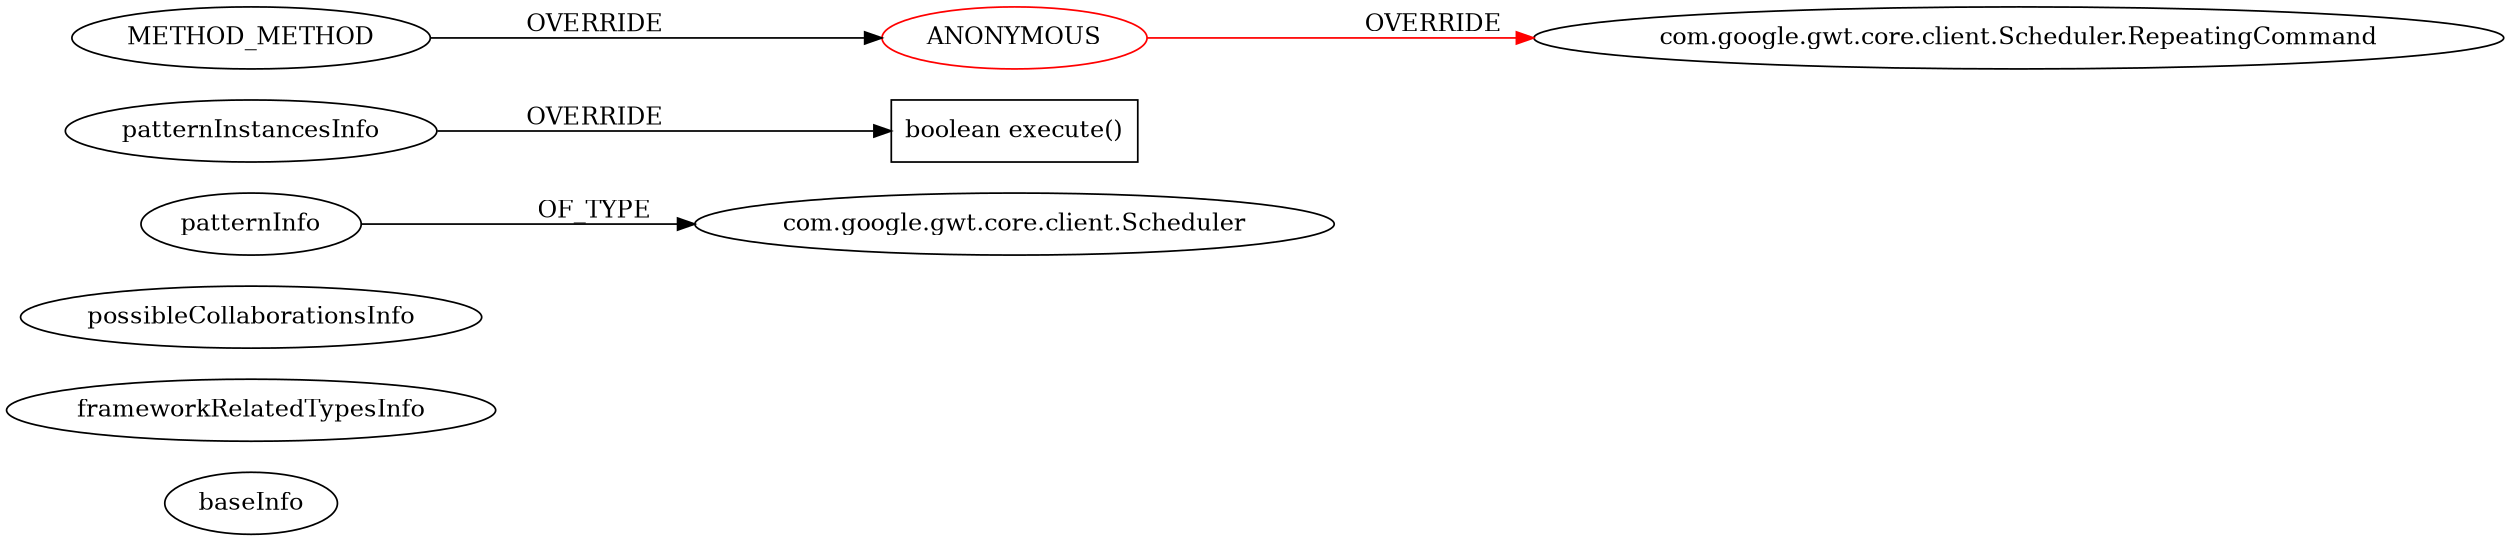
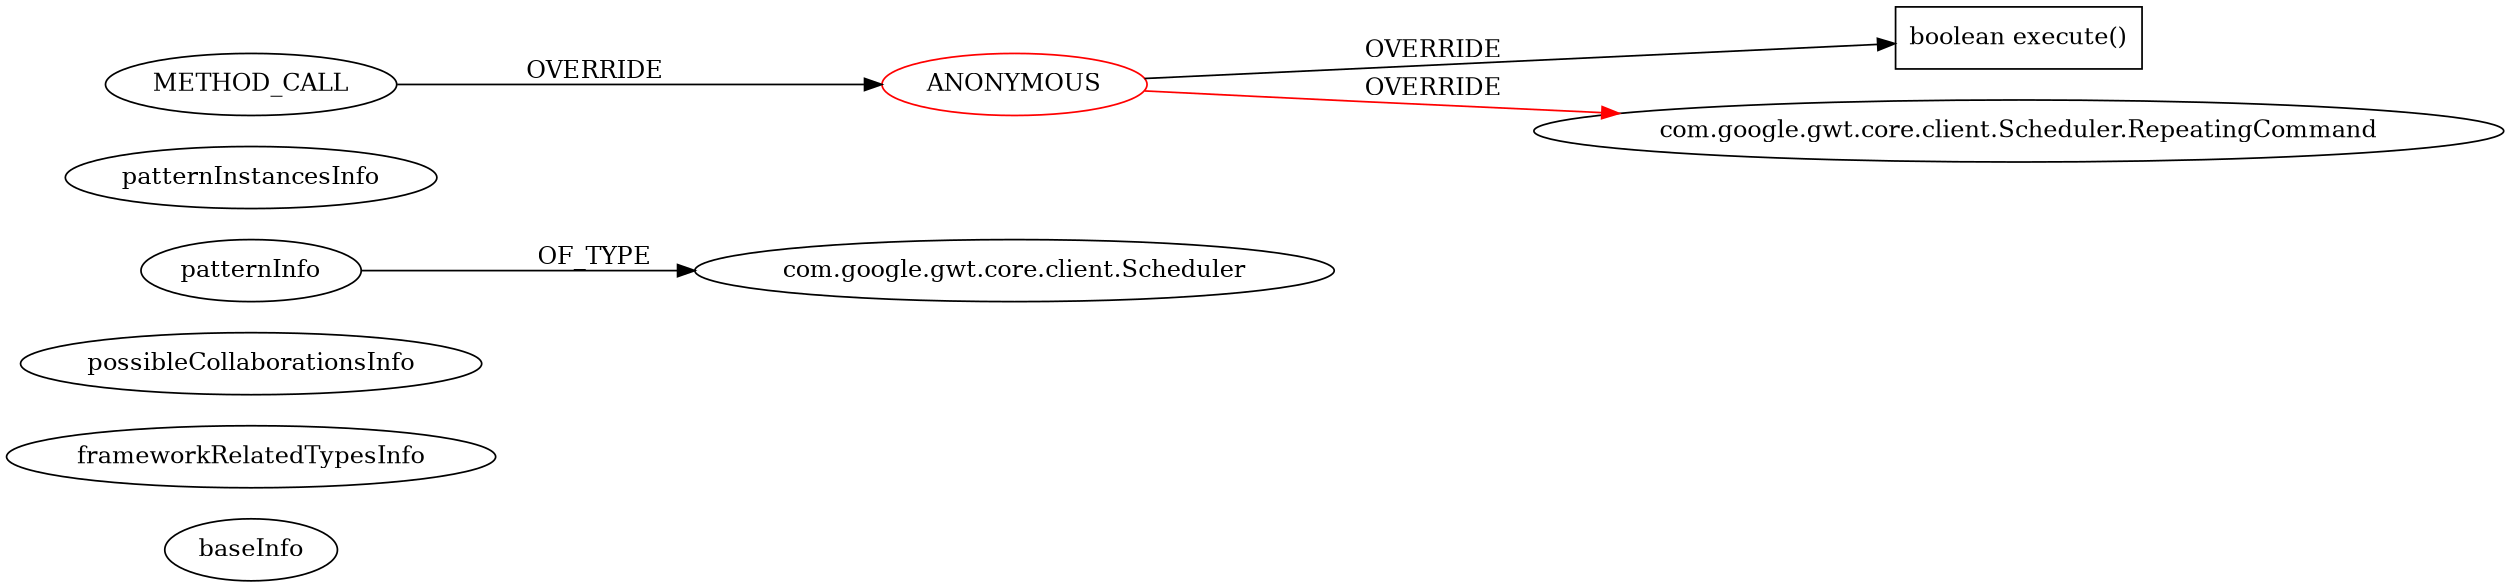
node "METHOD_METHOD": label "METHOD_METHOD" -> "METHOD_CALL"
edge "patternInstancesInfo" -> "boolean execute()": now "ANONYMOUS" -> "boolean execute()"
